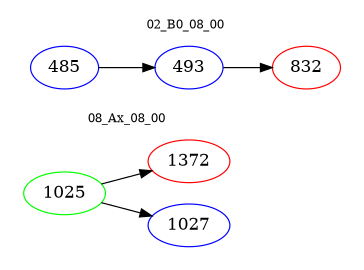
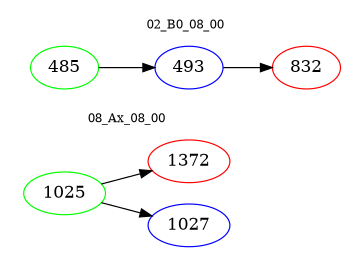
node "485": color blue -> green
